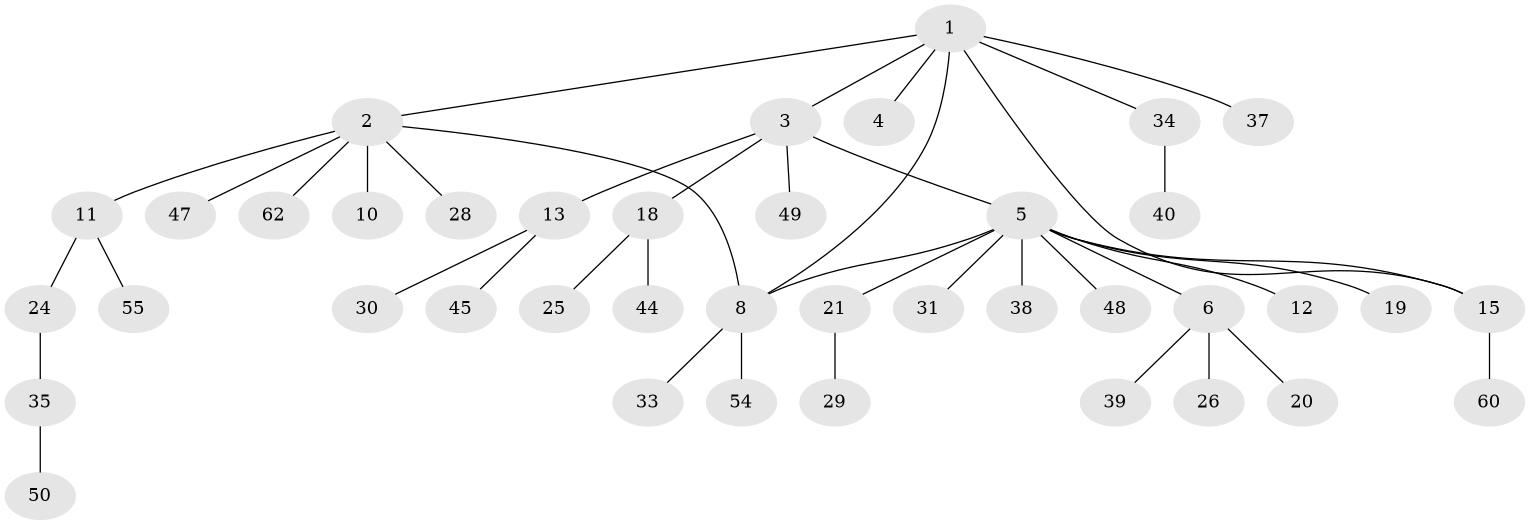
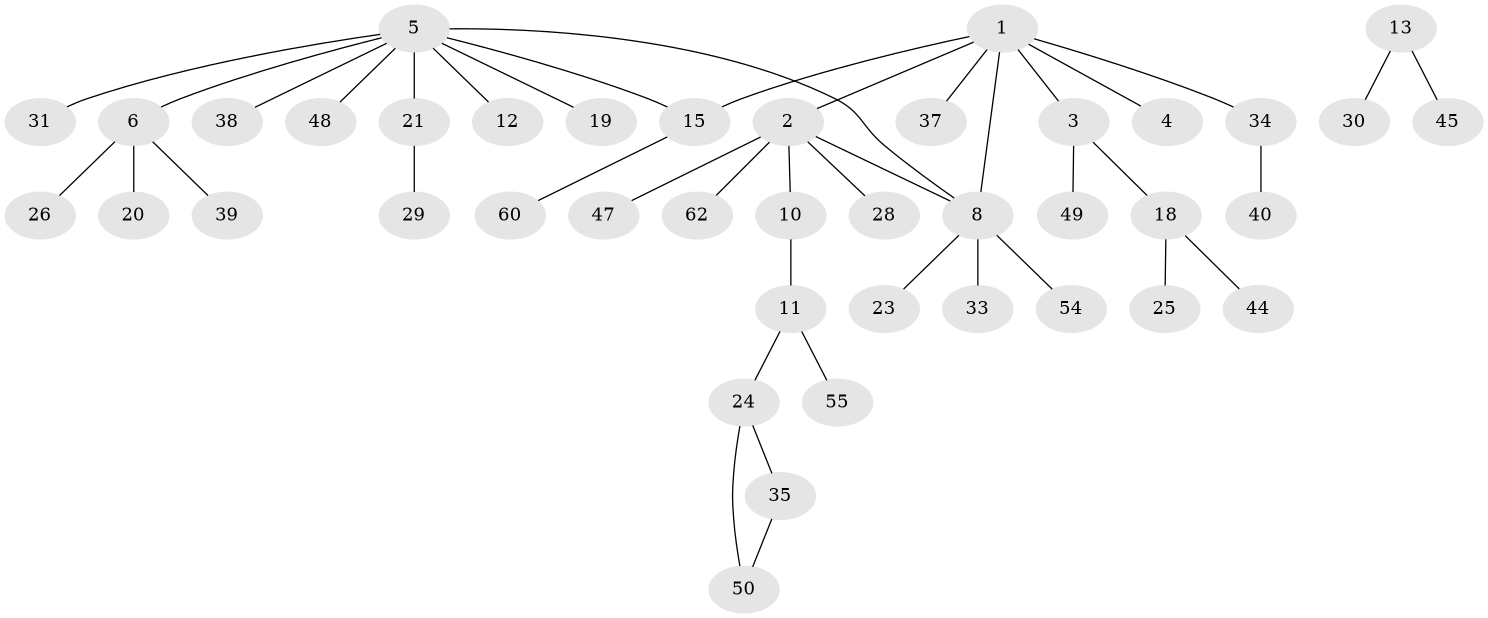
edge "2" -- "11": now "10" -- "11"
edge "3" -- "13": removed
edge "3" -- "5": removed
node "23": added
edge "24" -- "50": added
